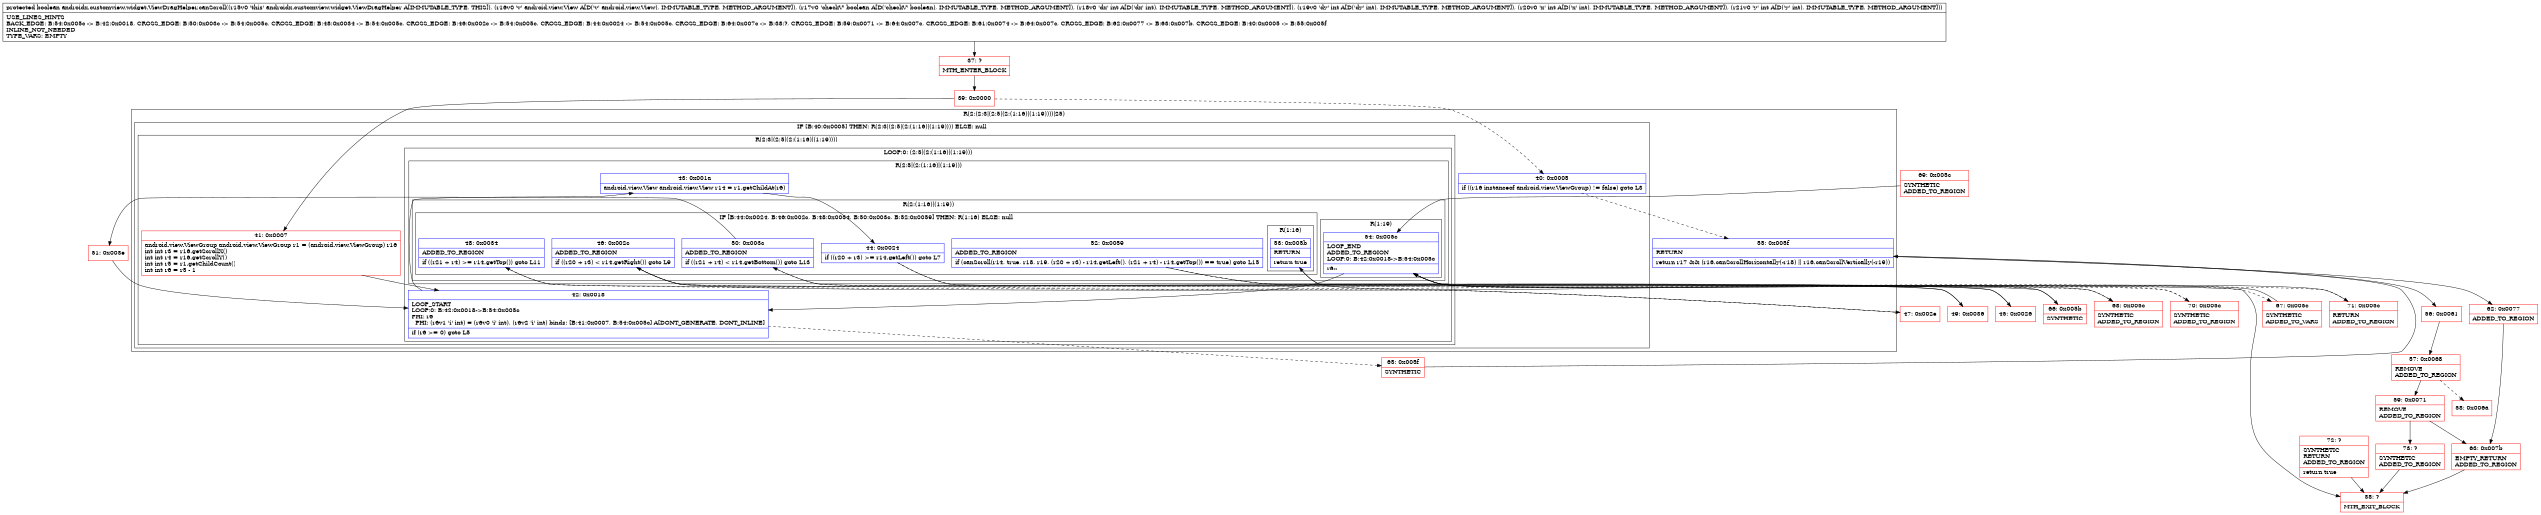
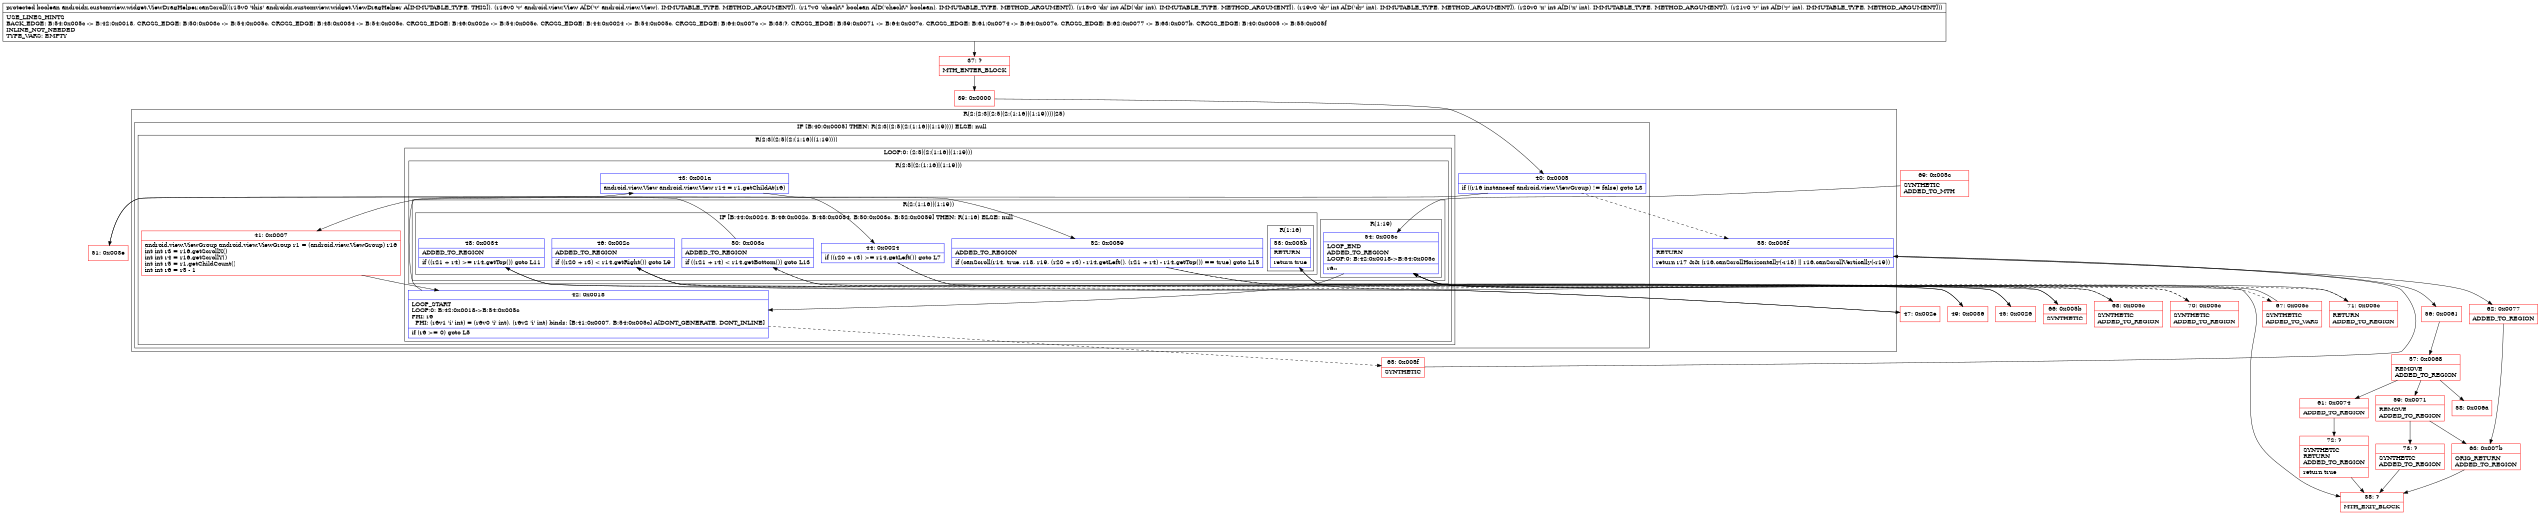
edge "39: 0x0000" -> "41: 0x0007": now "40: 0x0005" -> "41: 0x0007"
edge "39: 0x0000" -> "40: 0x0005": style dashed -> solid
node "69: 0x005c": text "ADDED_TO_REGION" -> "ADDED_TO_MTH"
edge "47: 0x002e" -> "48: 0x0034": style dashed -> solid
edge "51: 0x003e" -> "42: 0x0018": now "51: 0x003e" -> "52: 0x0059"
edge "57: 0x0068" -> "58: 0x006a": style dashed -> solid
node "61: 0x0074": added
node "63: 0x007b": text "EMPTY_RETURN" -> "ORIG_RETURN"
